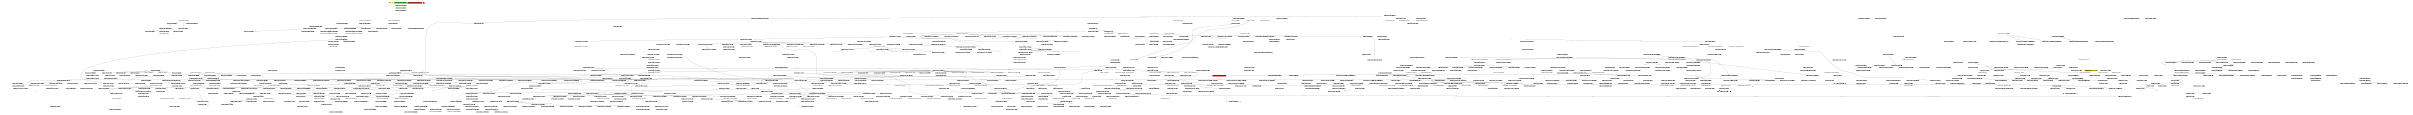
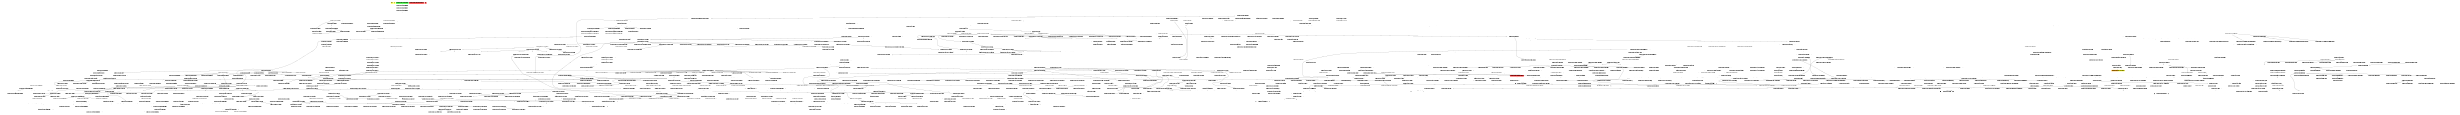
node "com.google.javascript.rhino.jstype.StringType#53": label "com.google.javascript.rhino.jstype.StringType#53" -> "com.google.javascript.rhino.jstype.StringType#55"
node "com.google.javascript.rhino.Node$AncestorIterable$1#1320": added
